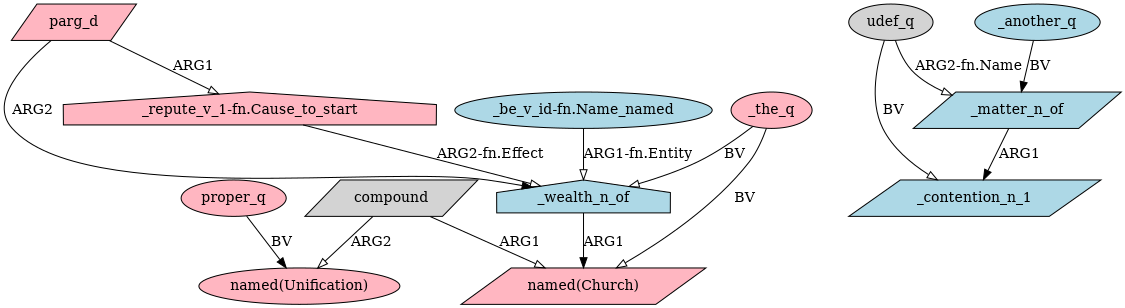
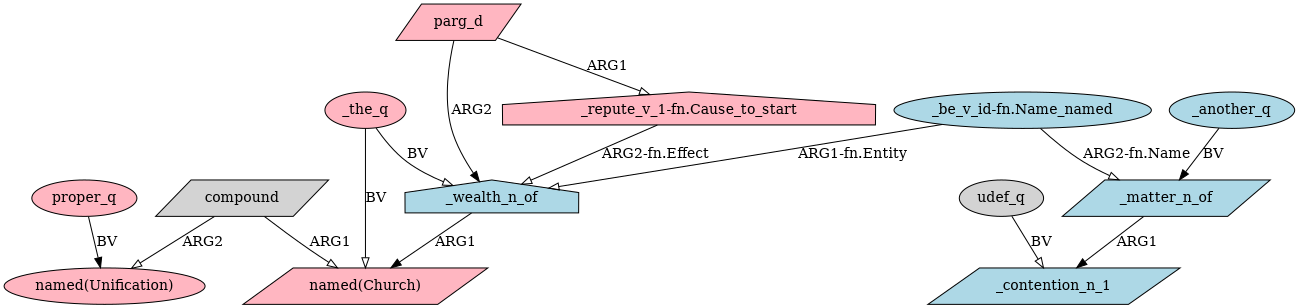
edge "udef_q" -> "_matter_n_of": now "_be_v_id-fn.Name_named" -> "_matter_n_of"
